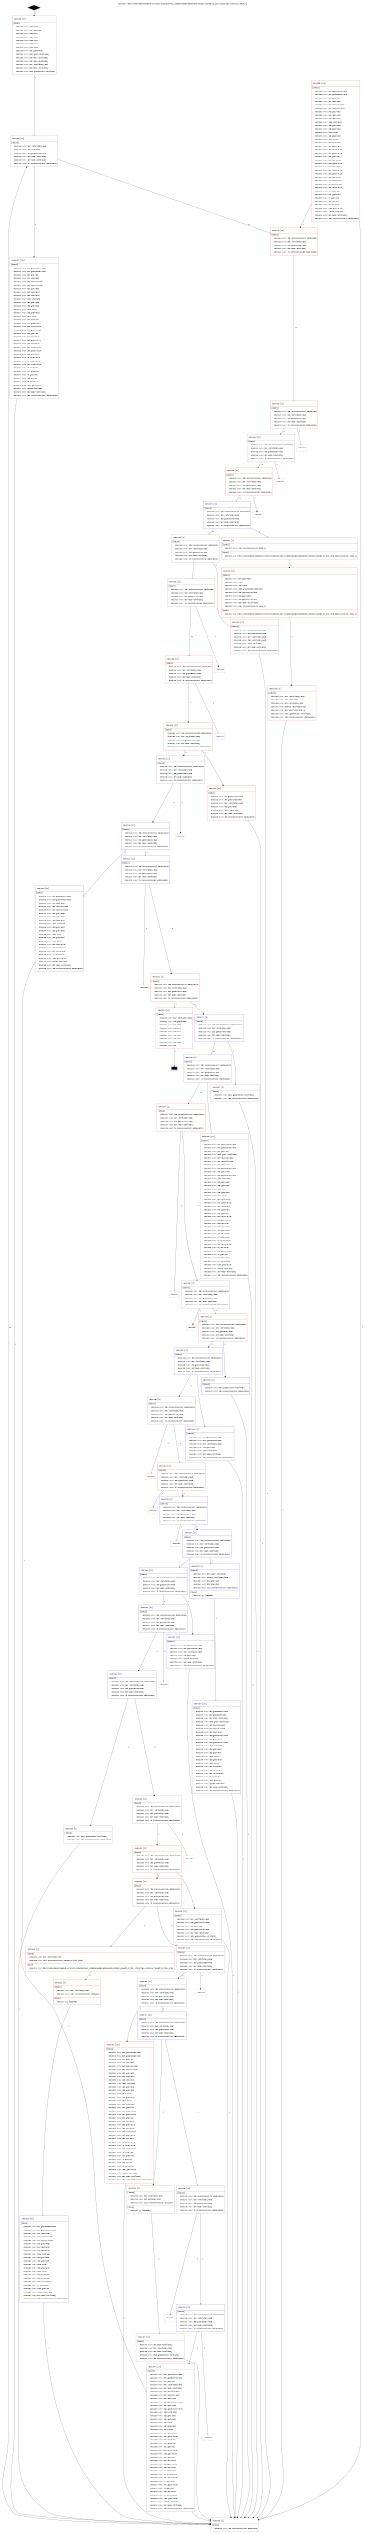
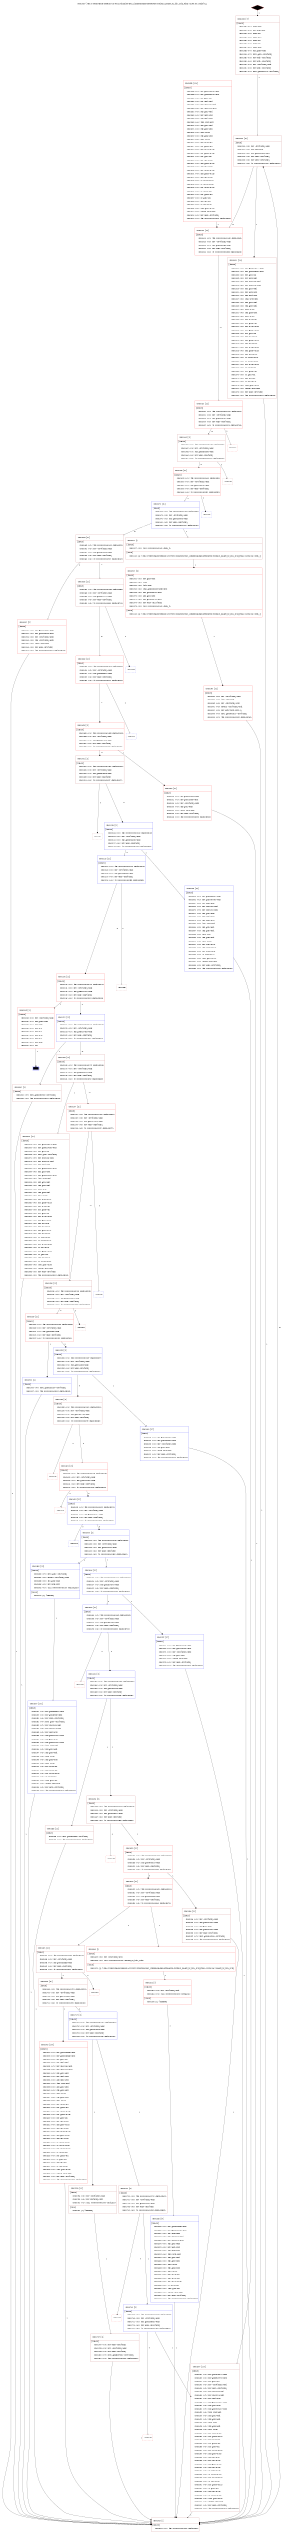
edge "0x401dd8 [134]" -> "0x4020cf [5]": removed, label "1"
